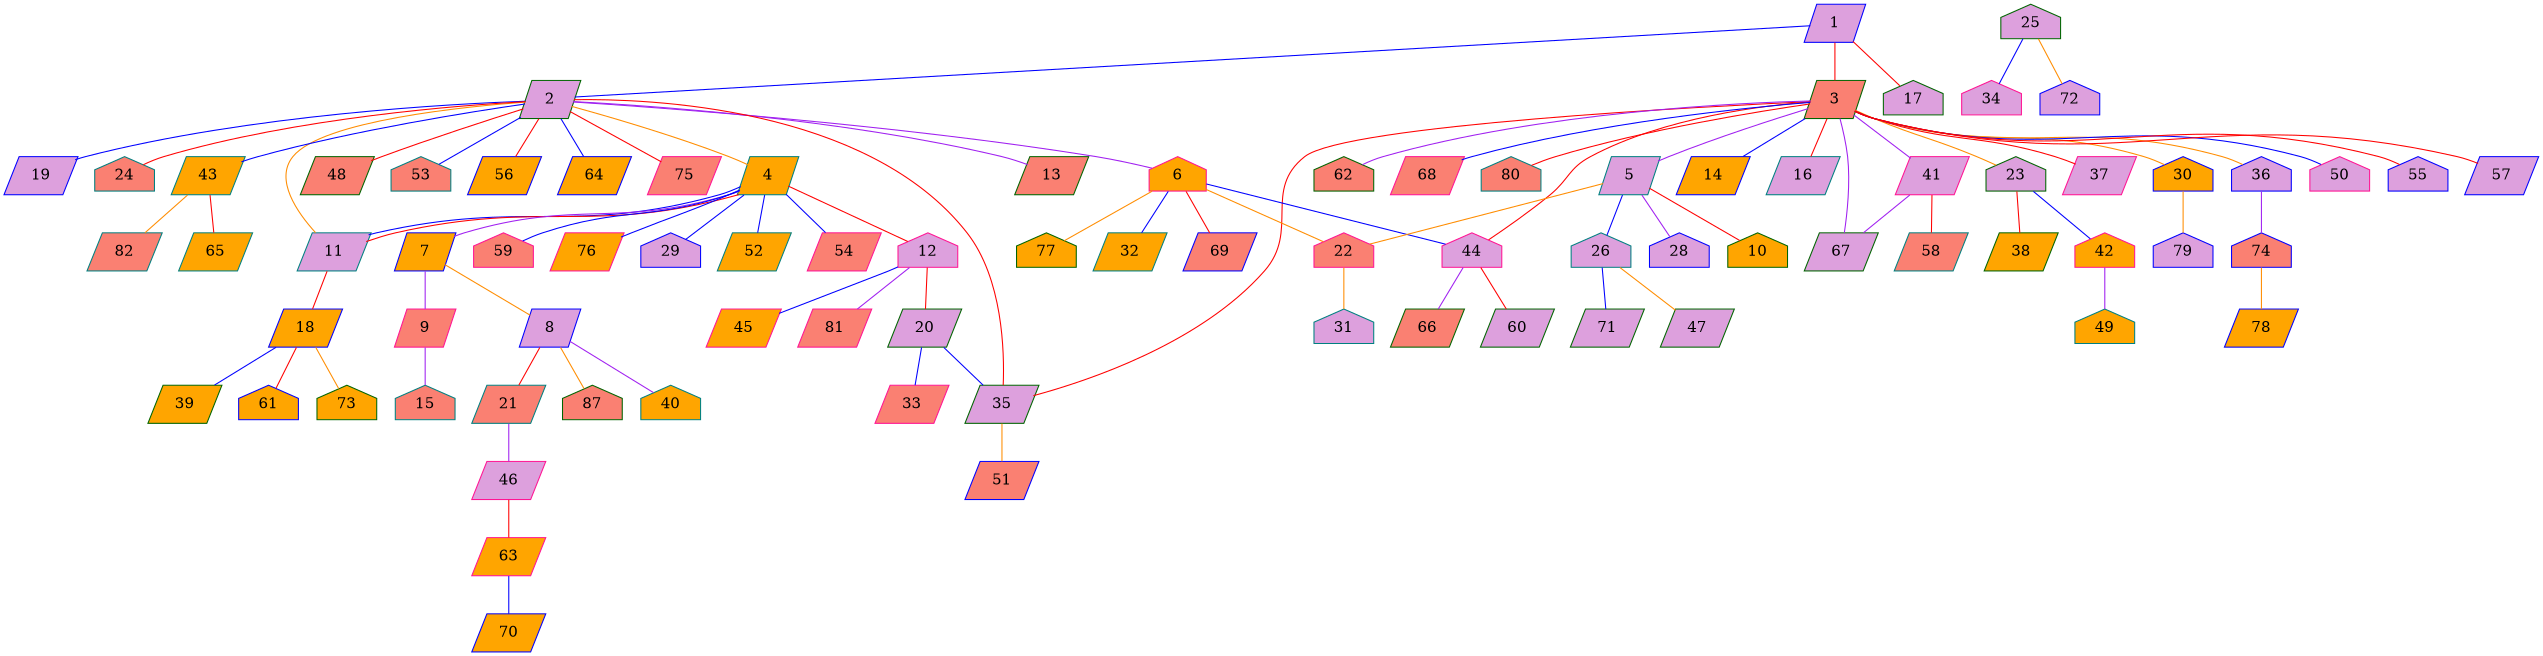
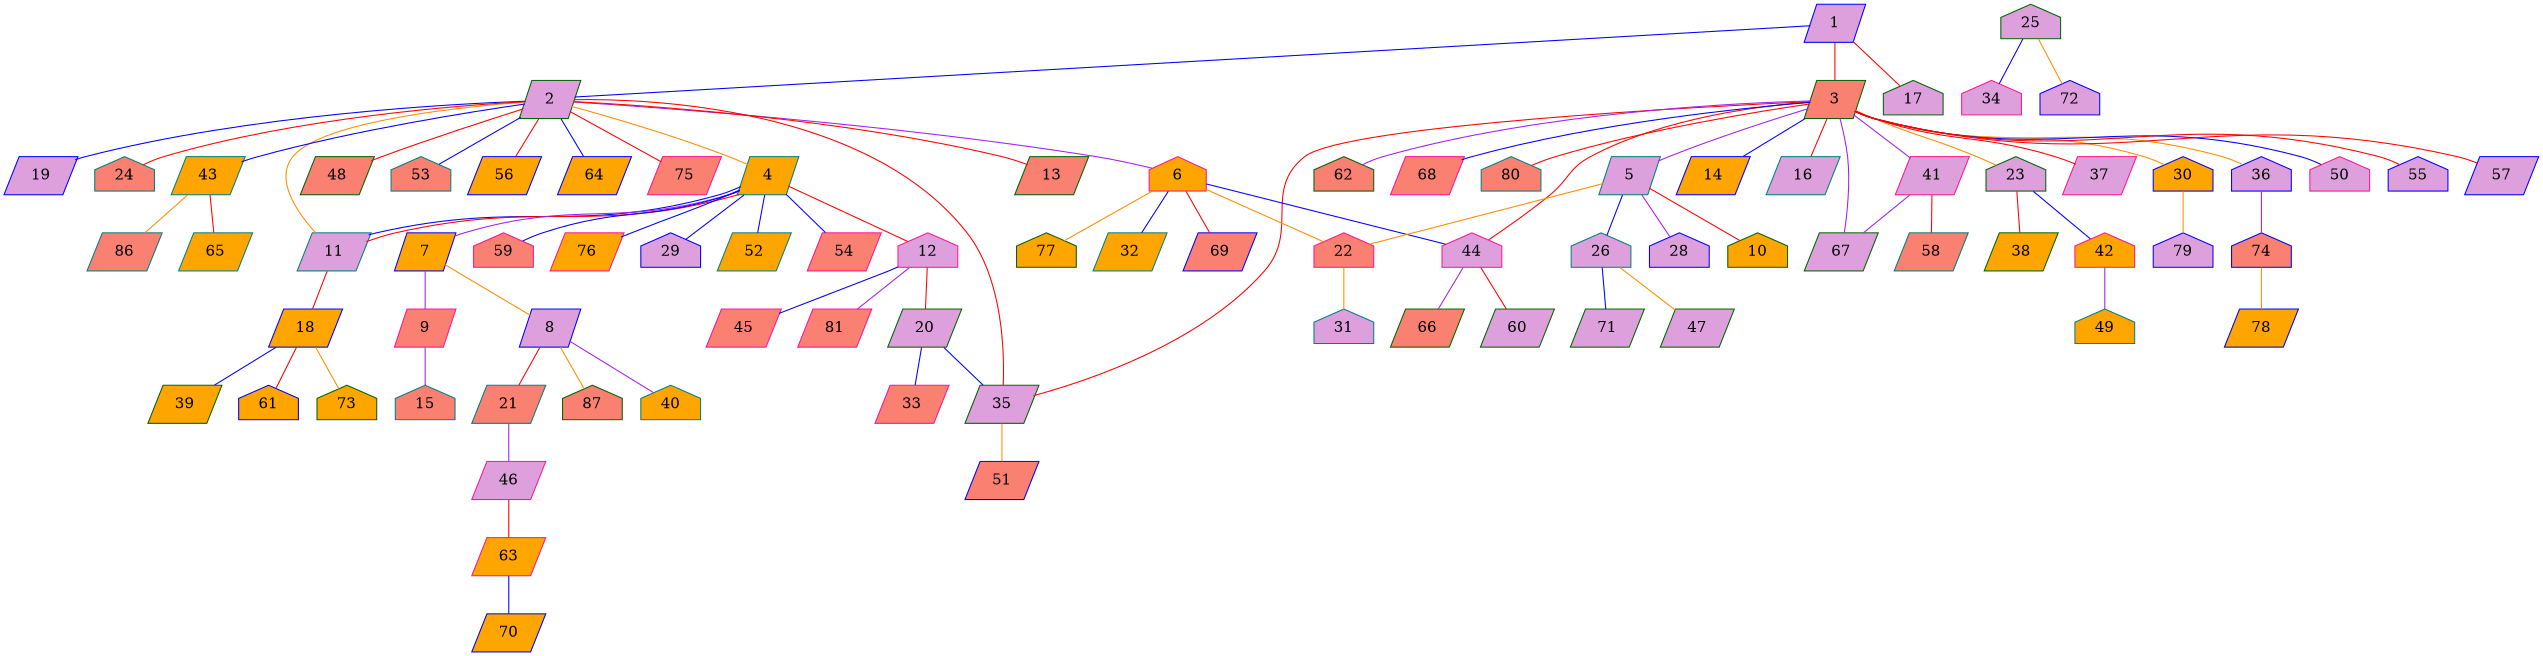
edge "2" -- "13": color purple -> red
node "82": label "82" -> "86"
node "45": fillcolor orange -> salmon
